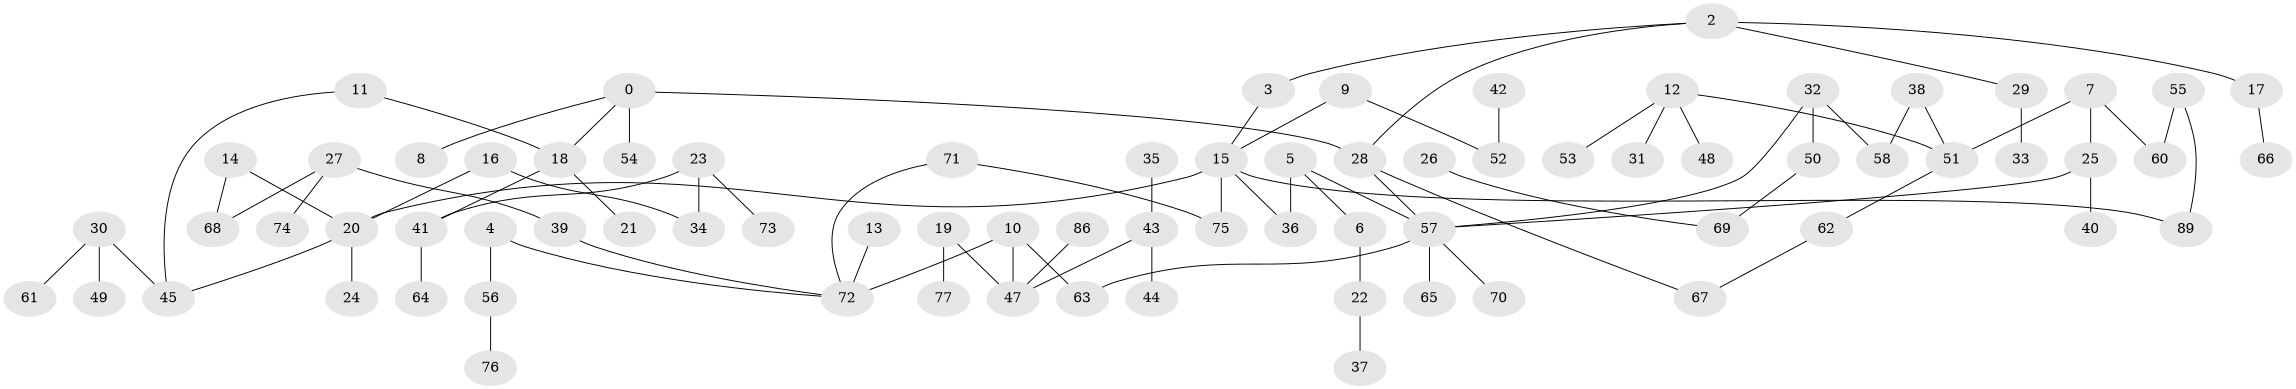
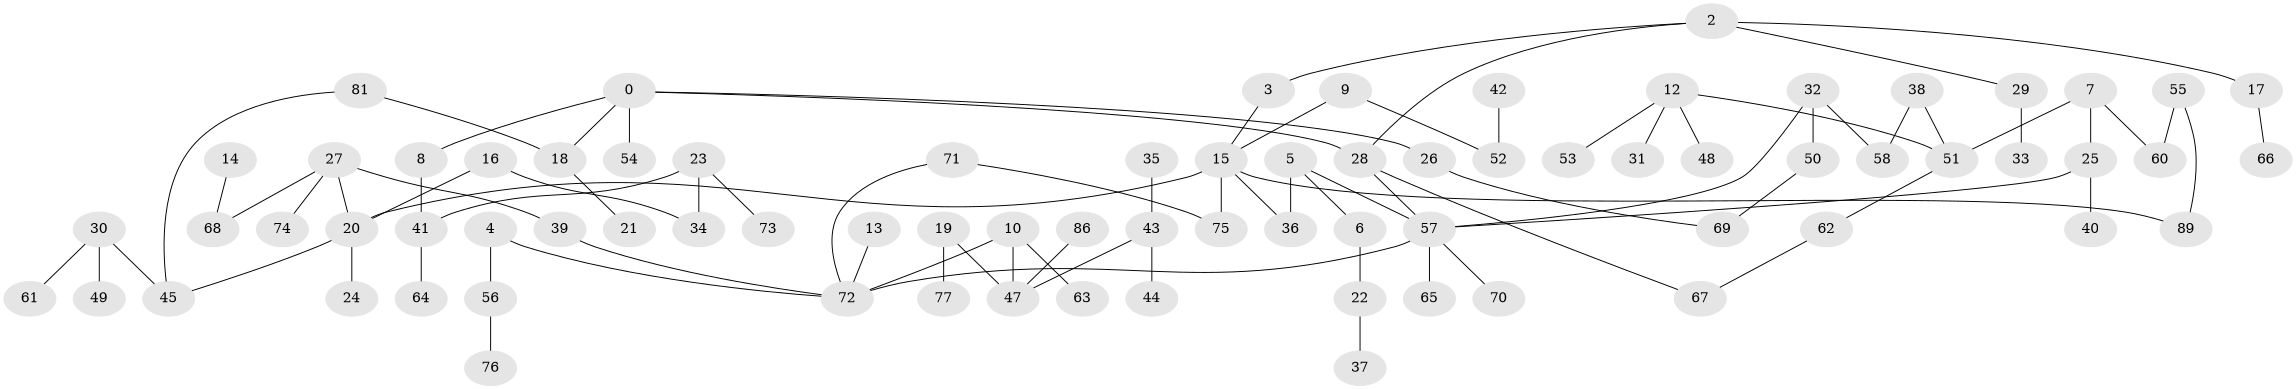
node "11": label "11" -> "81"
edge "0" -- "26": added
edge "18" -- "41": now "8" -- "41"
edge "14" -- "20": now "27" -- "20"
edge "57" -- "63": now "57" -- "72"
